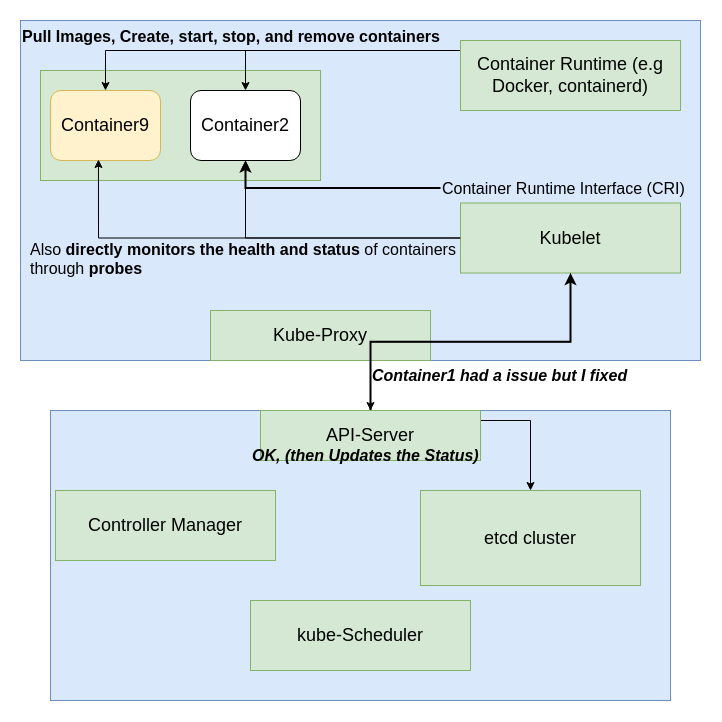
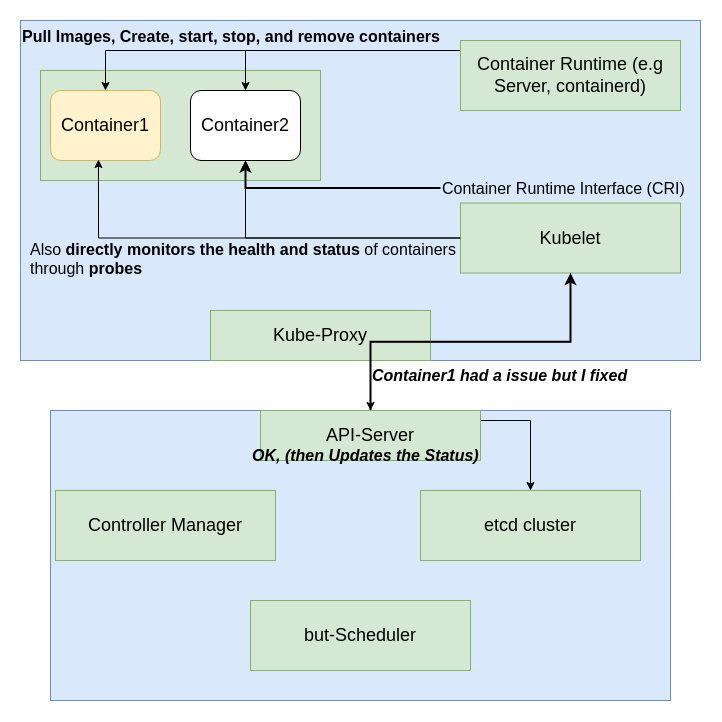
node "Container Runtime (e.g Docker, containerd)": label "Container Runtime (e.g Docker, containerd)" -> "Container Runtime (e.g Server, containerd)"
node "Container9": label "Container9" -> "Container1"
node "etcd cluster": size 220x95 -> 220x70
node "kube-Scheduler": label "kube-Scheduler" -> "but-Scheduler"
